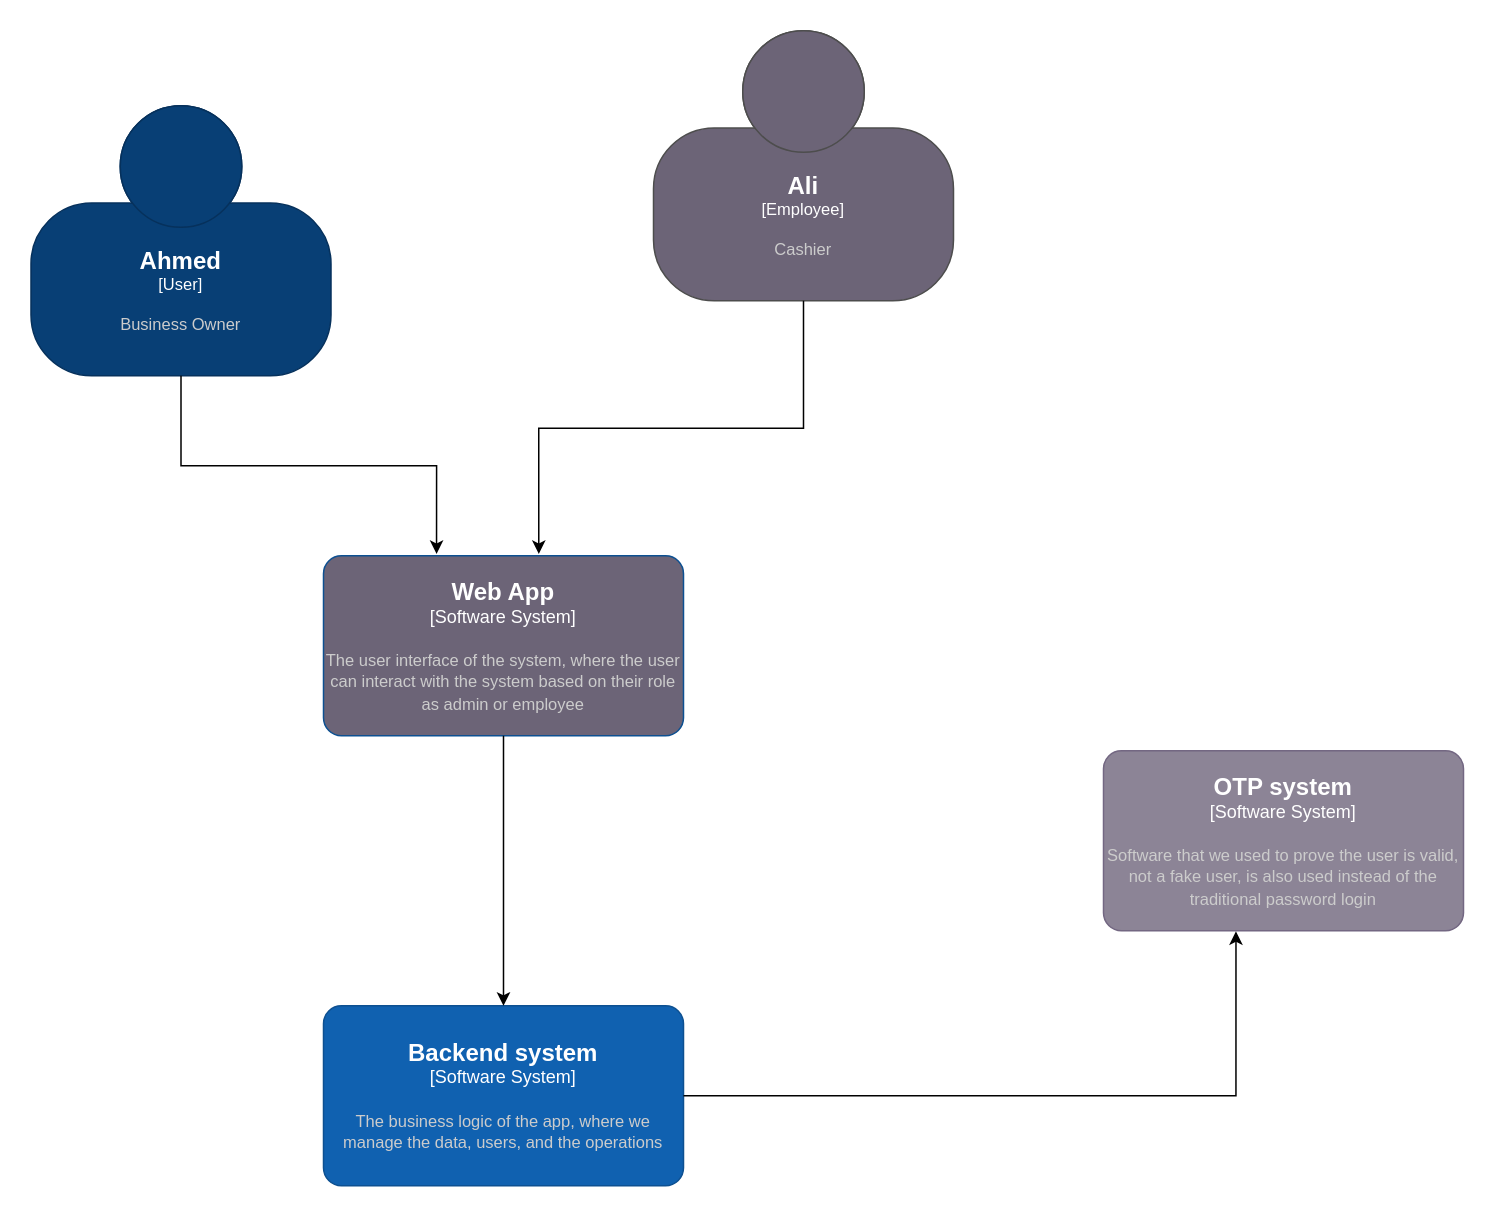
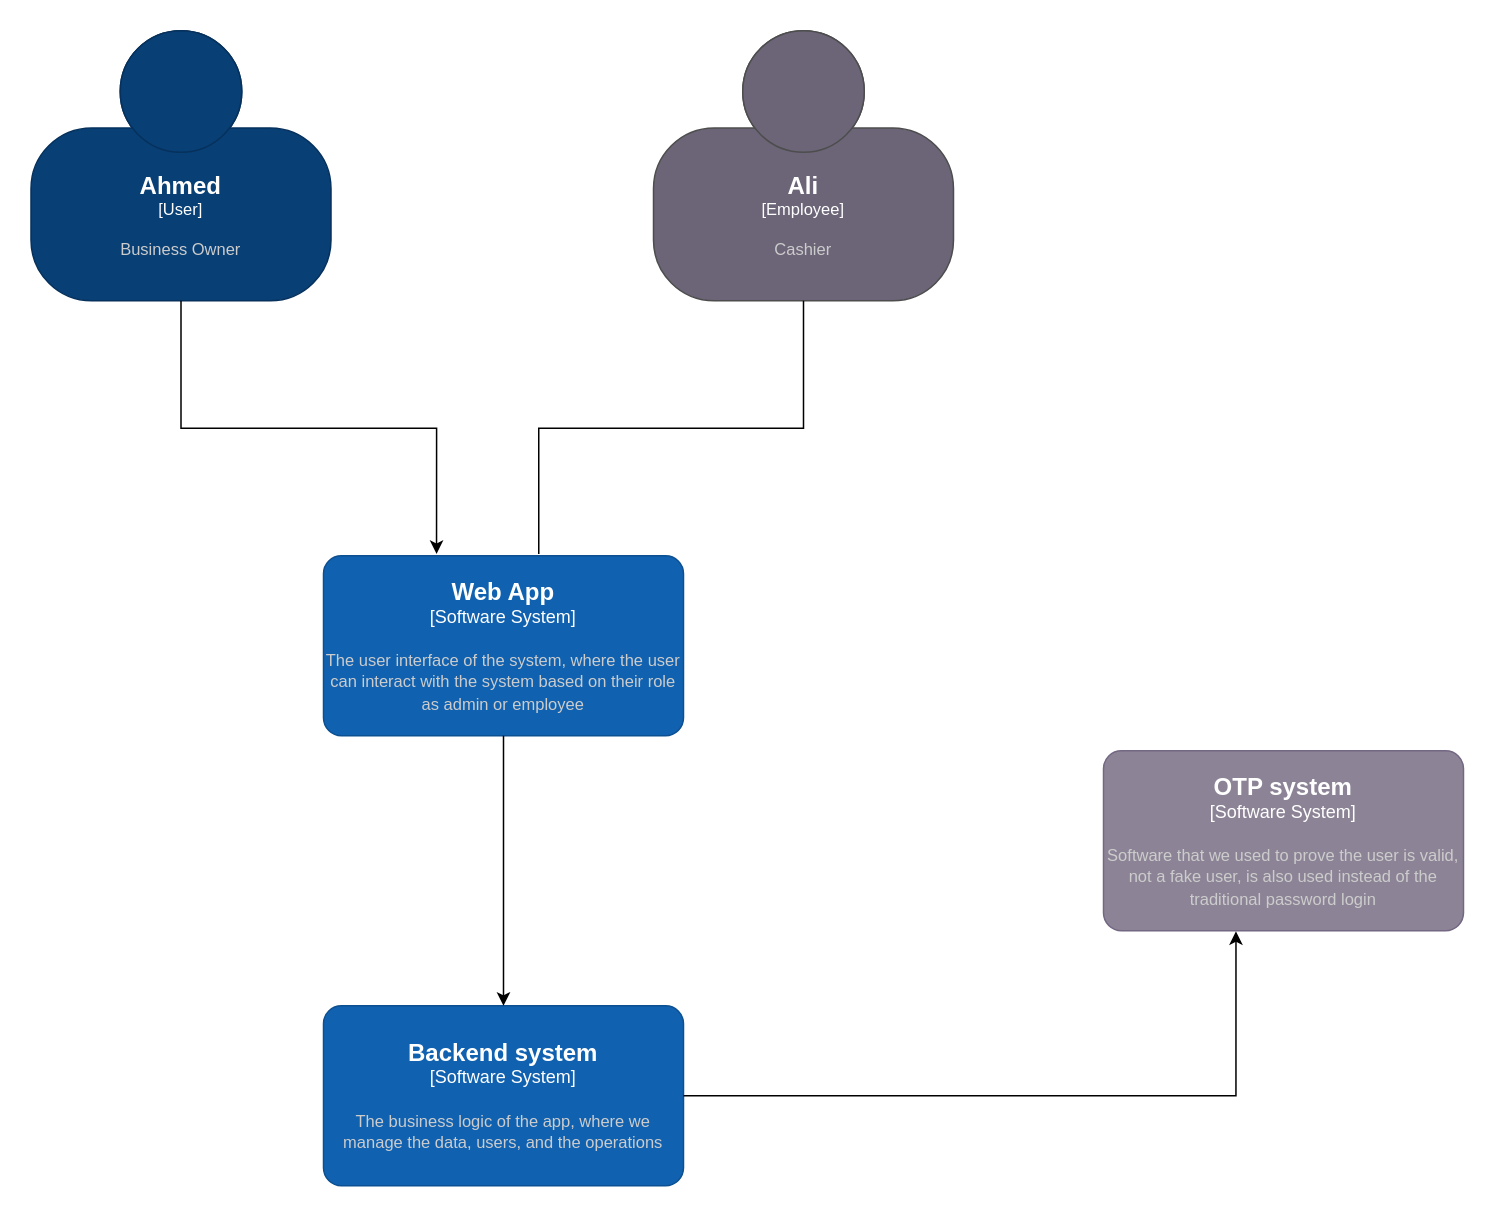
node "Ahmed [User] Business Owner": moved (181, 241) -> (181, 166)
edge "Ali [Employee] Cashier" -> "Web App [Software System] The user interface of the system, where the user can interact with the system based on their role as admin or employee": arrowhead classic -> none
node "Web App [Software System] The user interface of the system, where the user can interact with the system based on their role as admin or employee": fillcolor #6c6477 -> #1061b0
